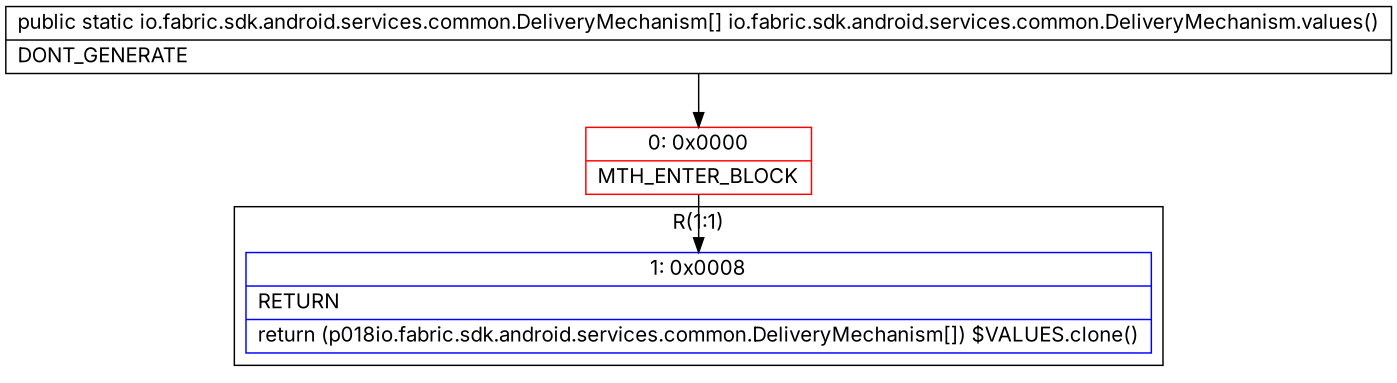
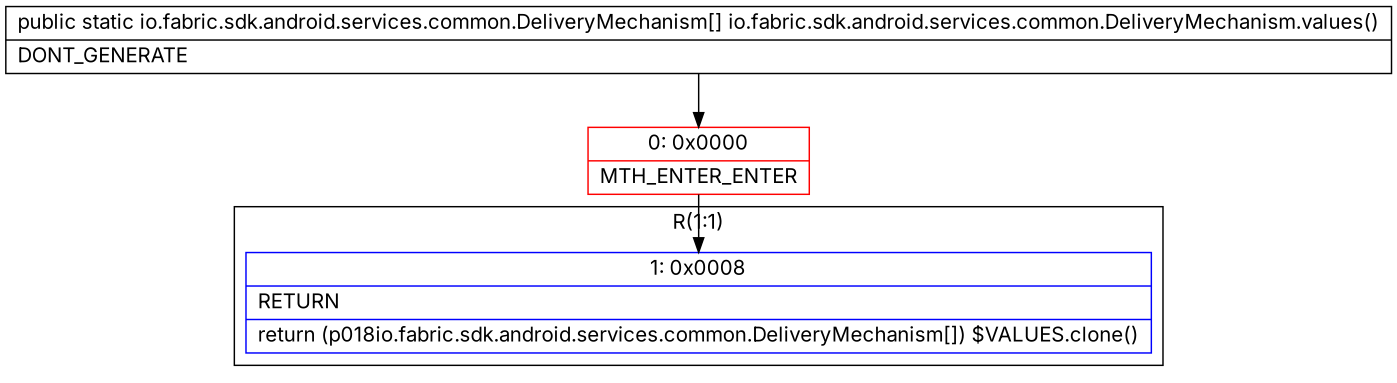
node "0: 0x0000": text "MTH_ENTER_BLOCK" -> "MTH_ENTER_ENTER"
